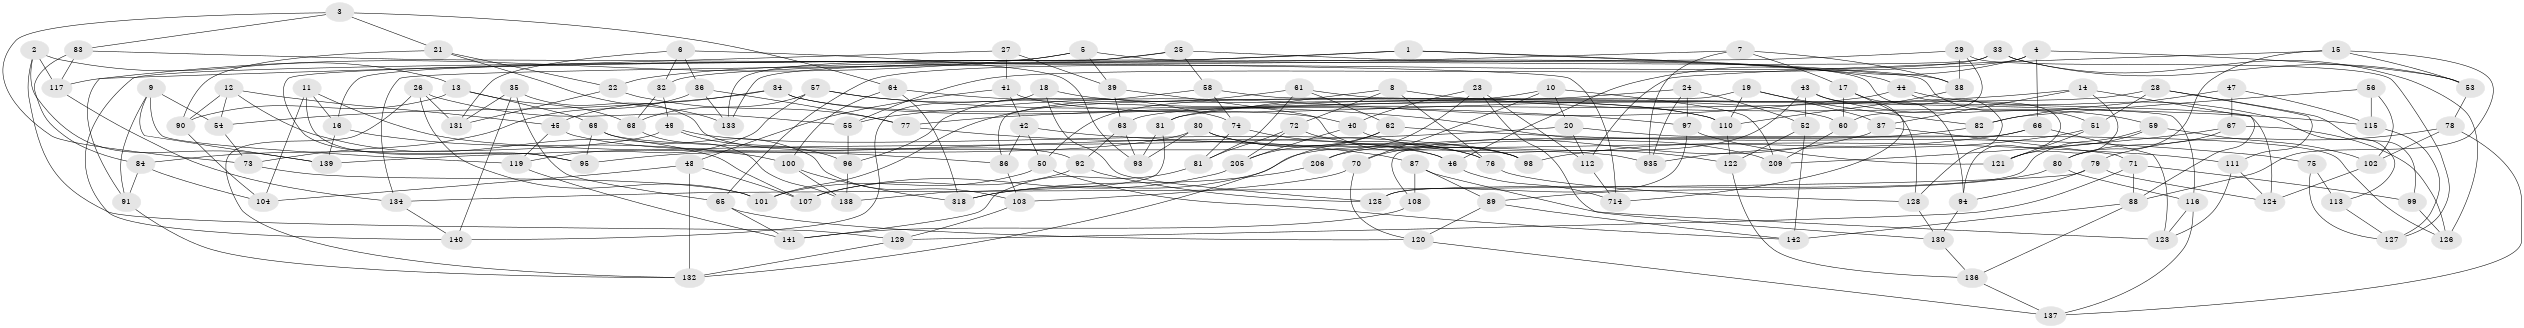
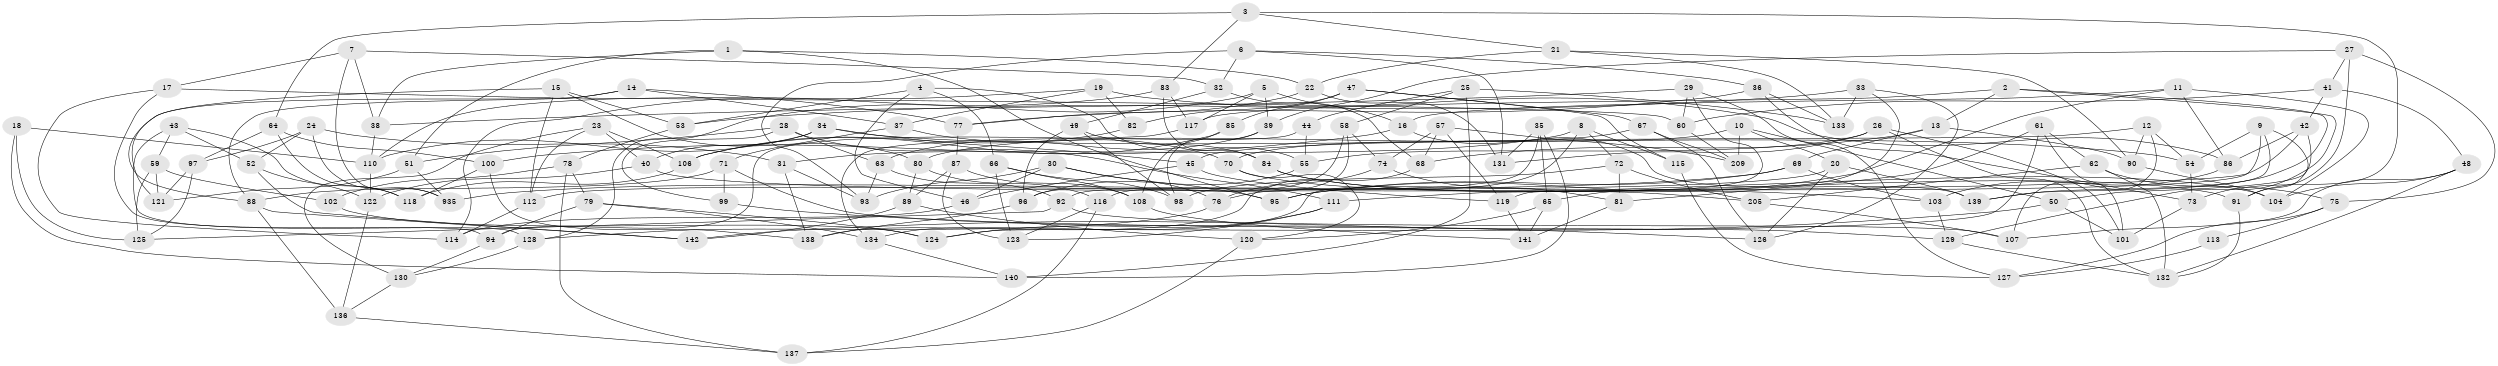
node "56": removed
edge "44" -- "113": removed
node "85": added
edge "27" -- "75": added
node "206": label "206" -> "106"
node "318": label "318" -> "118"
node "714": label "714" -> "114"
